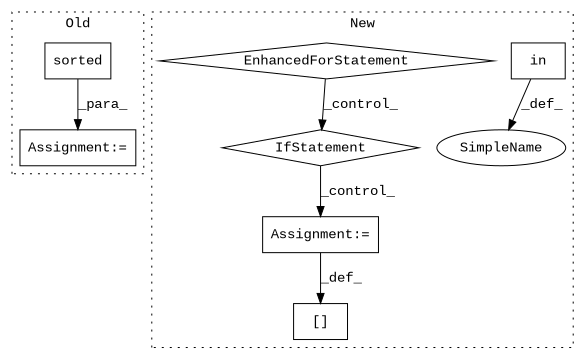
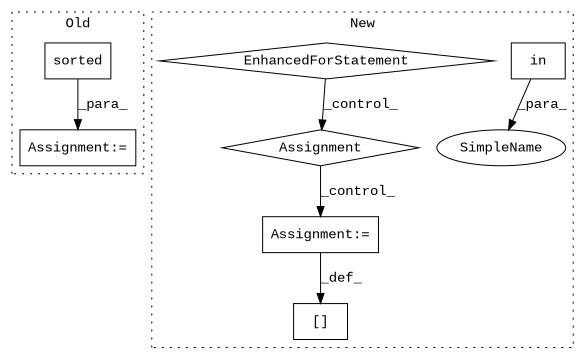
edge "in" -> "SimpleName": label "_def_" -> "_para_"
node "IfStatement": label "IfStatement" -> "Assignment"
